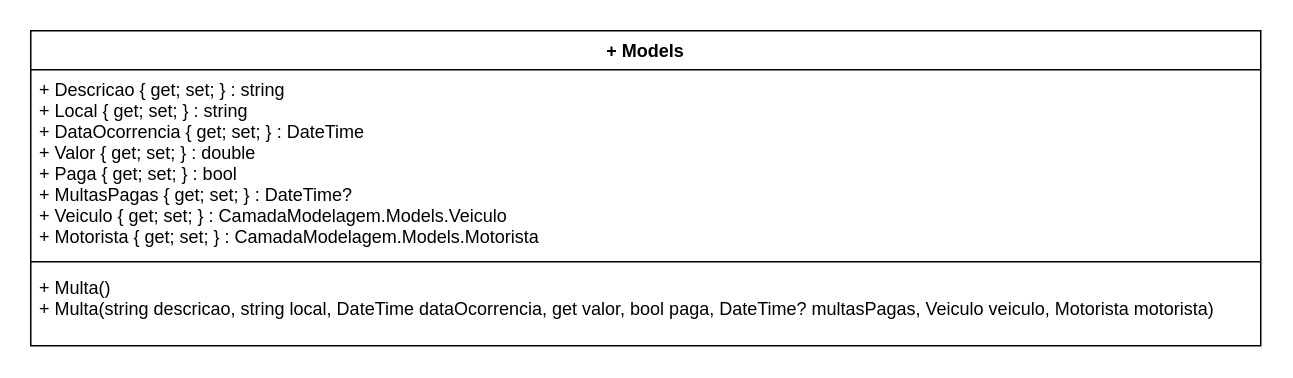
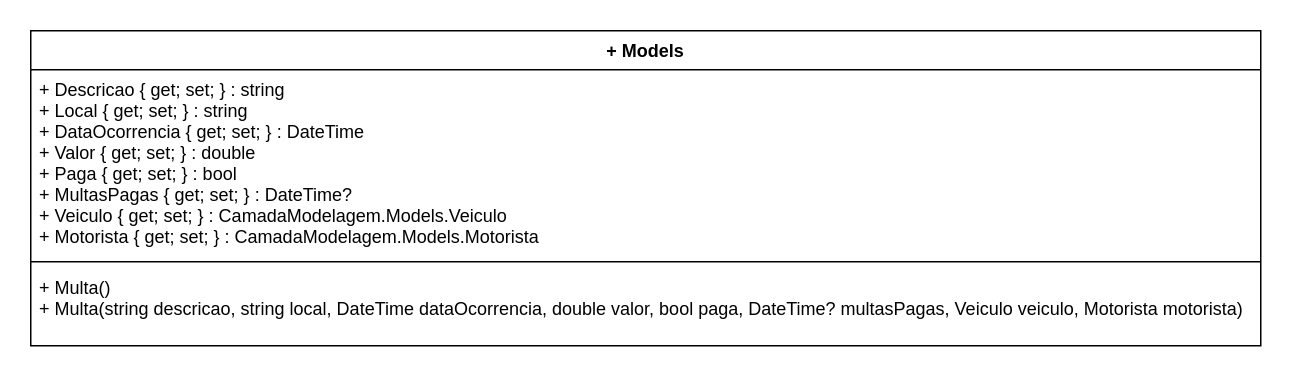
node "+ Multa() + Multa(string descricao, string local, DateTime dataOcorrencia, get valor, bool paga, DateTime? multasPagas, Veiculo veiculo, Motorista motorista)": label "+ Multa() + Multa(string descricao, string local, DateTime dataOcorrencia, get valor, bool paga, DateTime? multasPagas, Veiculo veiculo, Motorista motorista)" -> "+ Multa() + Multa(string descricao, string local, DateTime dataOcorrencia, double valor, bool paga, DateTime? multasPagas, Veiculo veiculo, Motorista motorista)"
